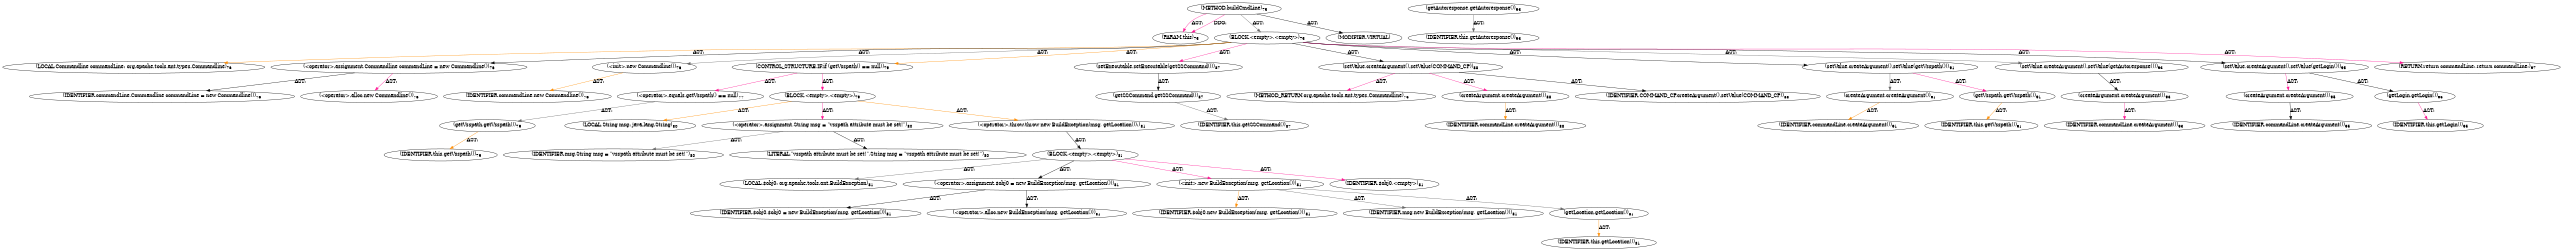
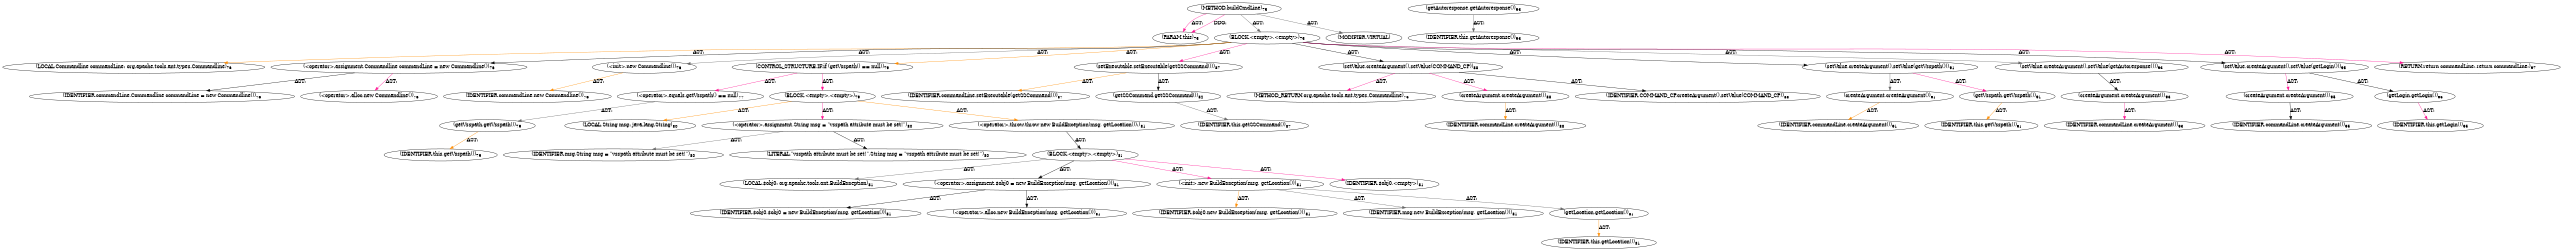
edge "(METHOD,buildCmdLine)" -> "(MODIFIER,VIRTUAL)": color black -> gray40
node "(IDENTIFIER,commandLine,setExecutable(getSSCommand()))": added
node "(getSSCommand,getSSCommand())": text "87" -> "82"
